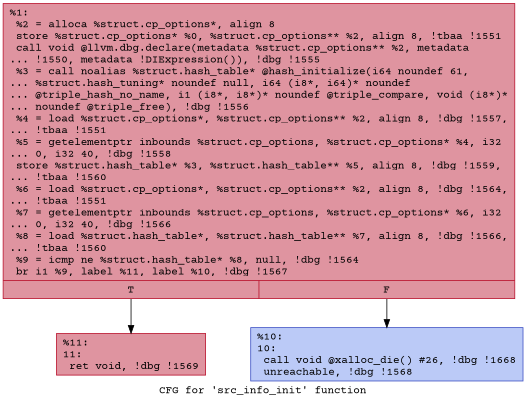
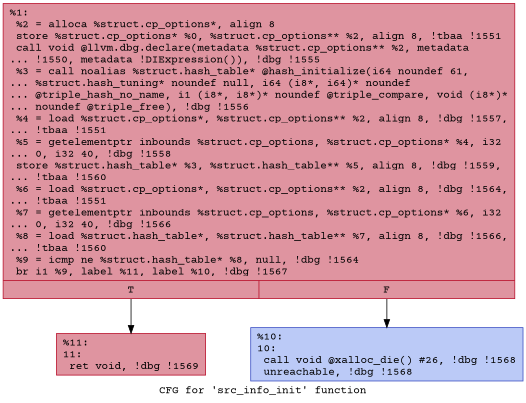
node "%10:": text "call void @xalloc_die() #26, !dbg !1668" -> "call void @xalloc_die() #26, !dbg !1568"
